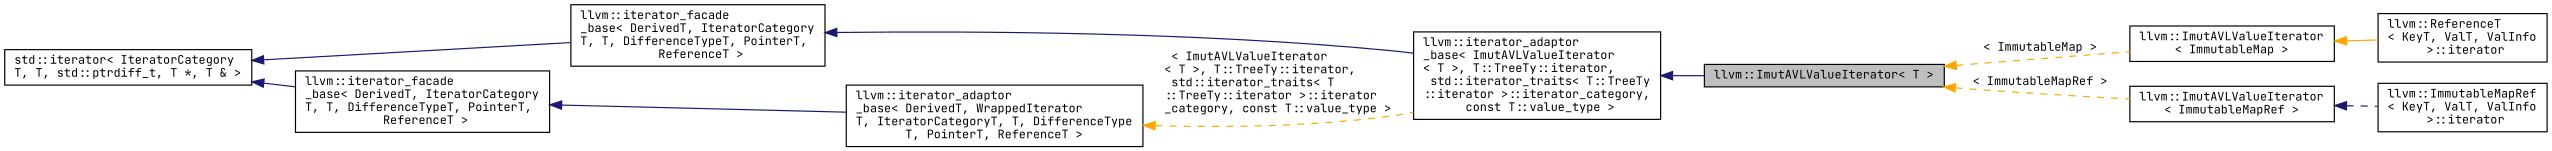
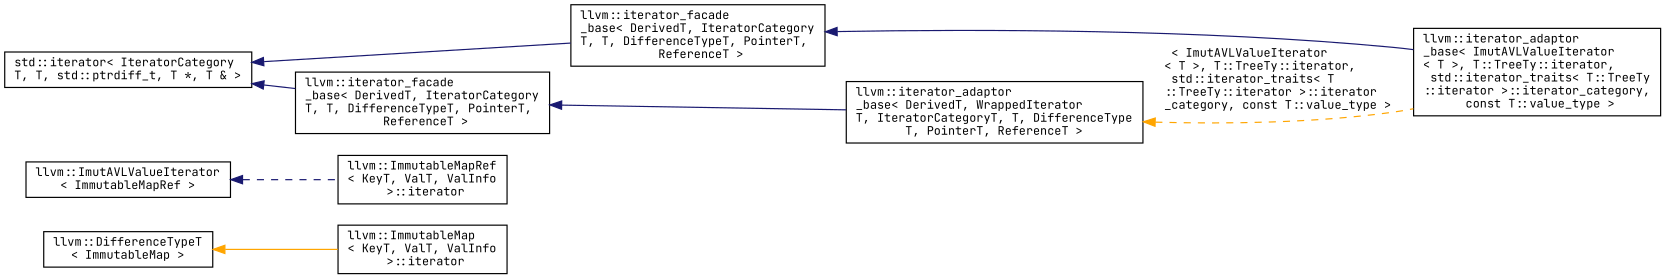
node "llvm::ReferenceT < KeyT, ValT, ValInfo >::iterator": label "llvm::ReferenceT < KeyT, ValT, ValInfo >::iterator" -> "llvm::ImmutableMap < KeyT, ValT, ValInfo >::iterator"
node "llvm::ImutAVLValueIterator < ImmutableMap >": label "llvm::ImutAVLValueIterator < ImmutableMap >" -> "llvm::DifferenceTypeT < ImmutableMap >"
node "llvm::ImutAVLValueIterator< T >": removed
